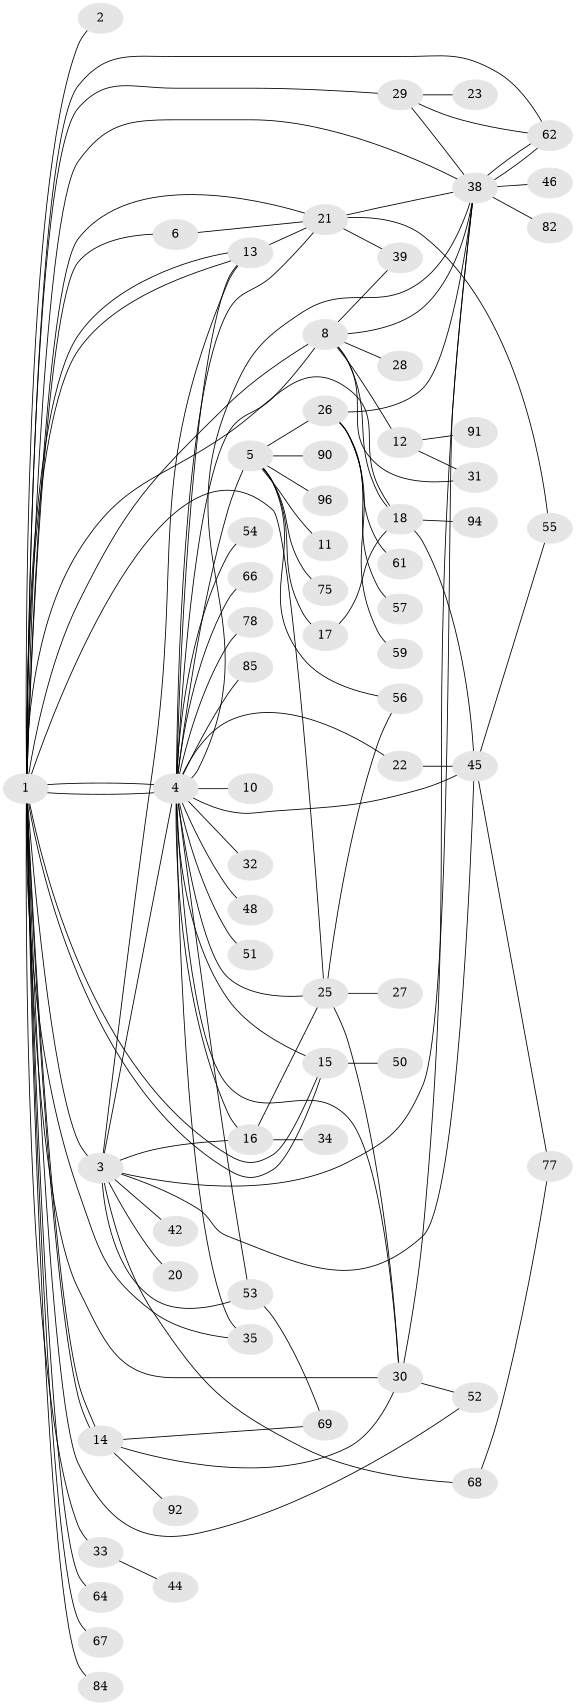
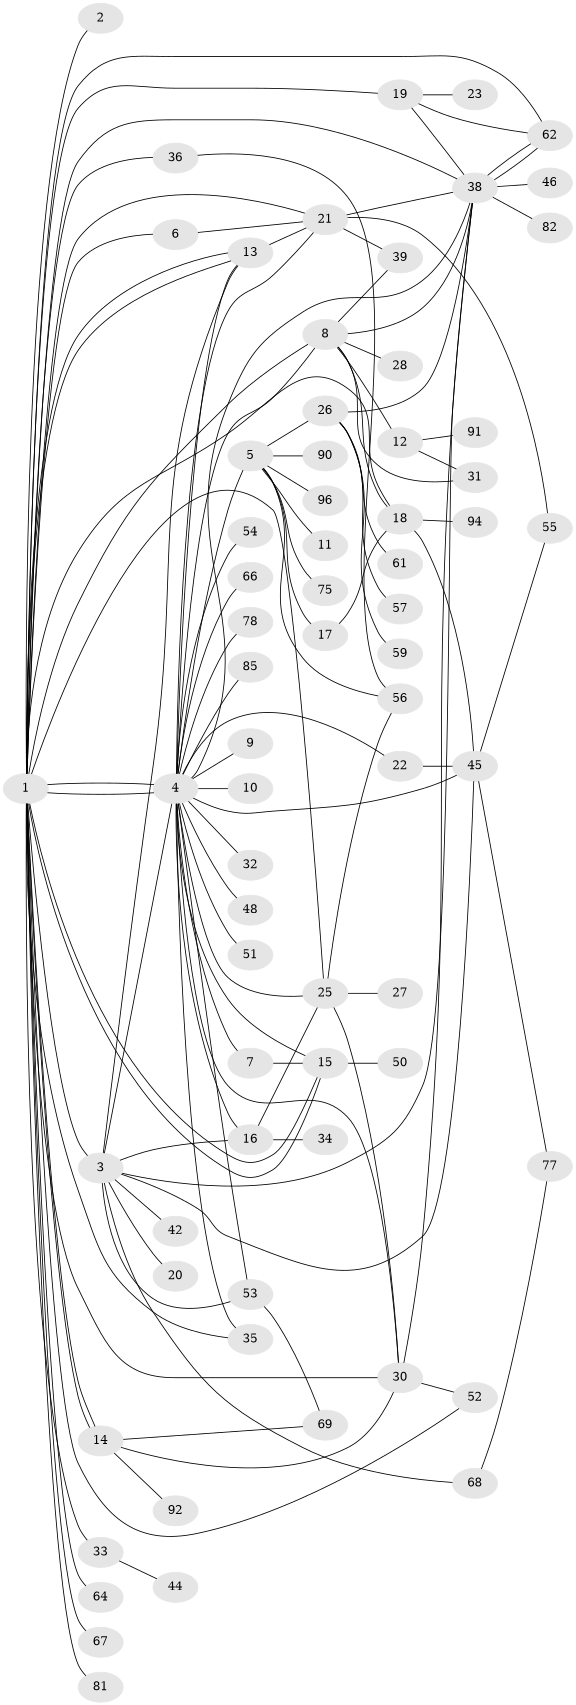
node "29": label "29" -> "19"
node "36": added
node "9": added
node "7": added
node "84": label "84" -> "81"
